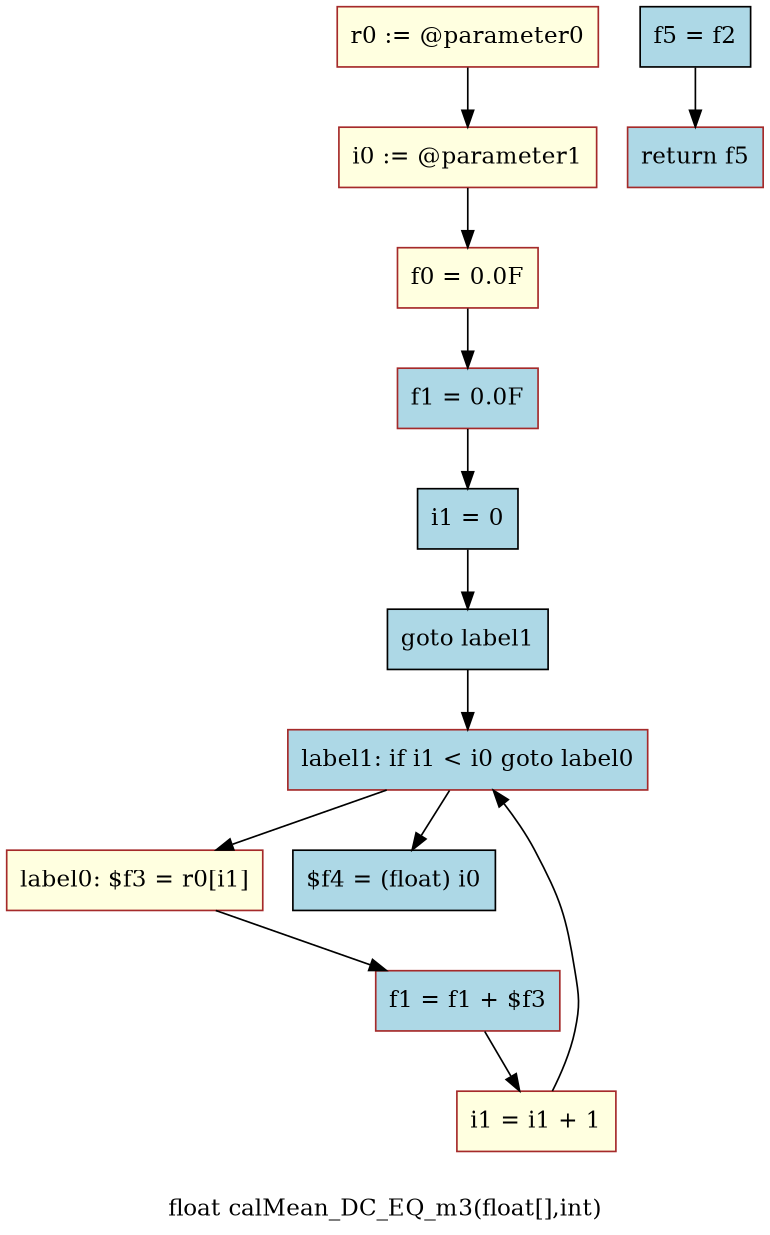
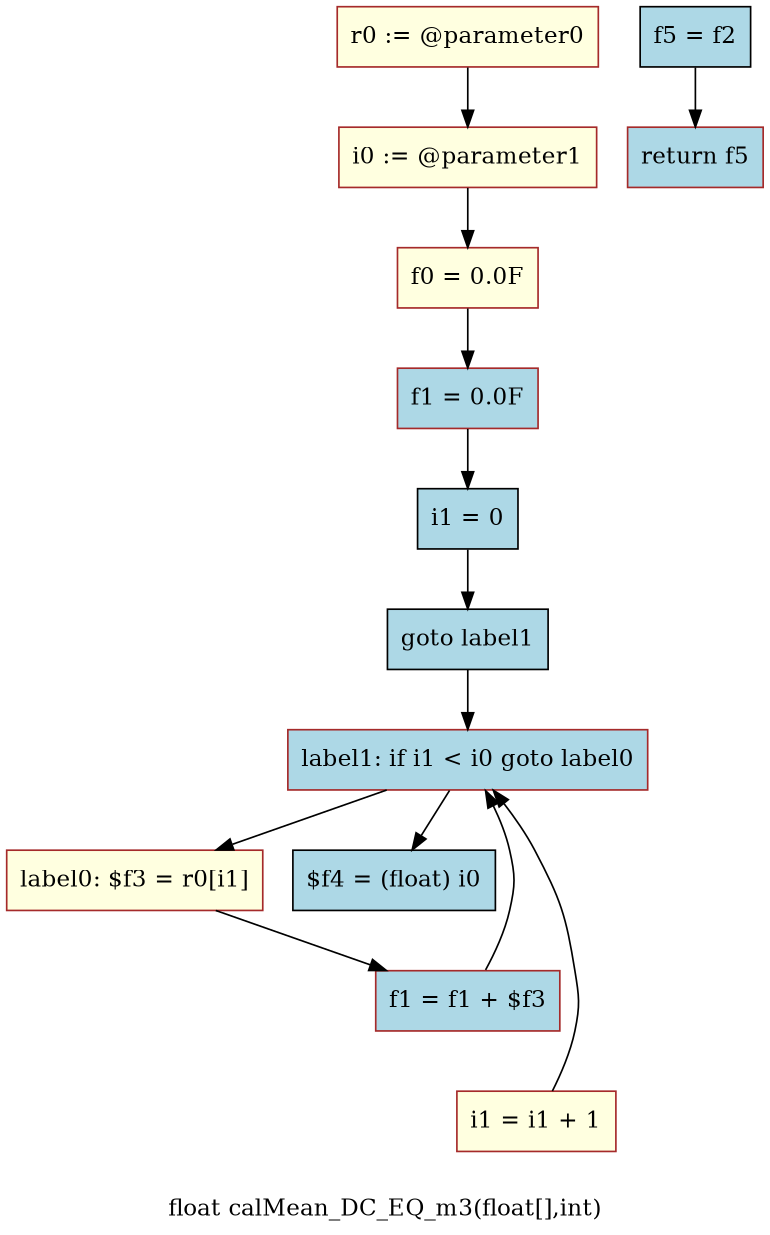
edge "f1 = f1 + $f3" -> "i1 = i1 + 1": now "f1 = f1 + $f3" -> "label1: if i1 < i0 goto label0"
